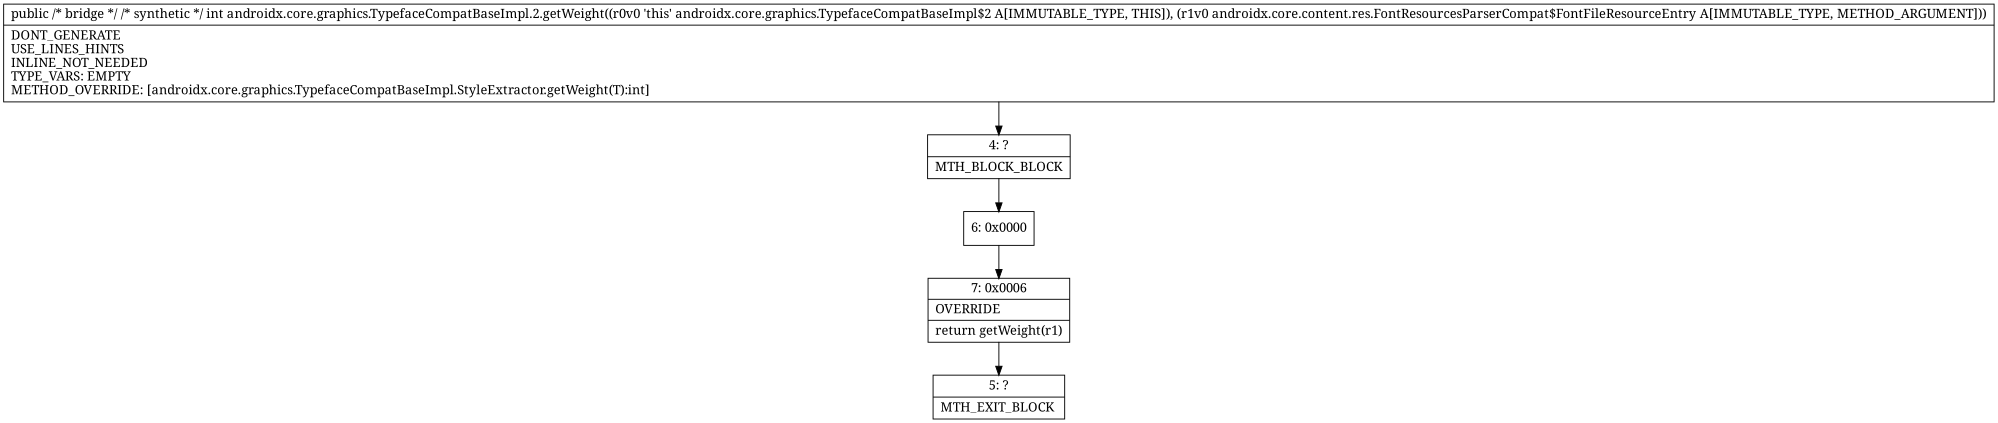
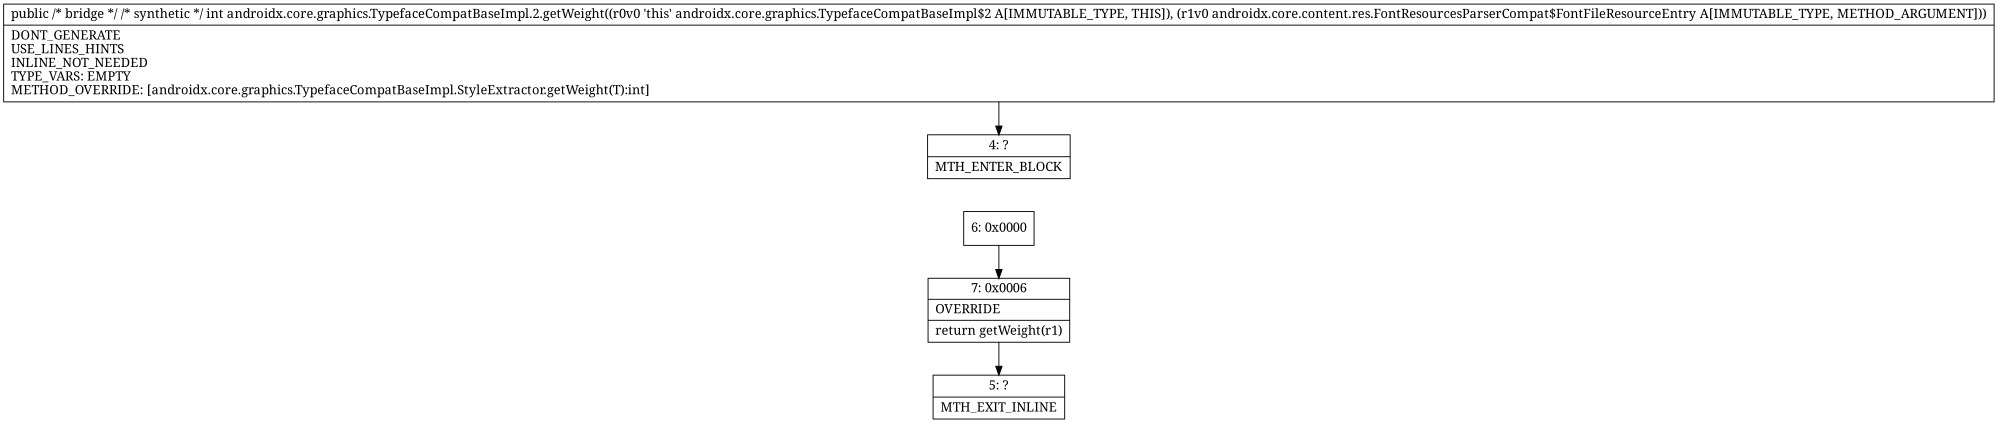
node "4: ?": text "MTH_BLOCK_BLOCK" -> "MTH_ENTER_BLOCK"
edge "4: ?" -> "6: 0x0000": removed
node "5: ?": text "MTH_EXIT_BLOCK" -> "MTH_EXIT_INLINE"
